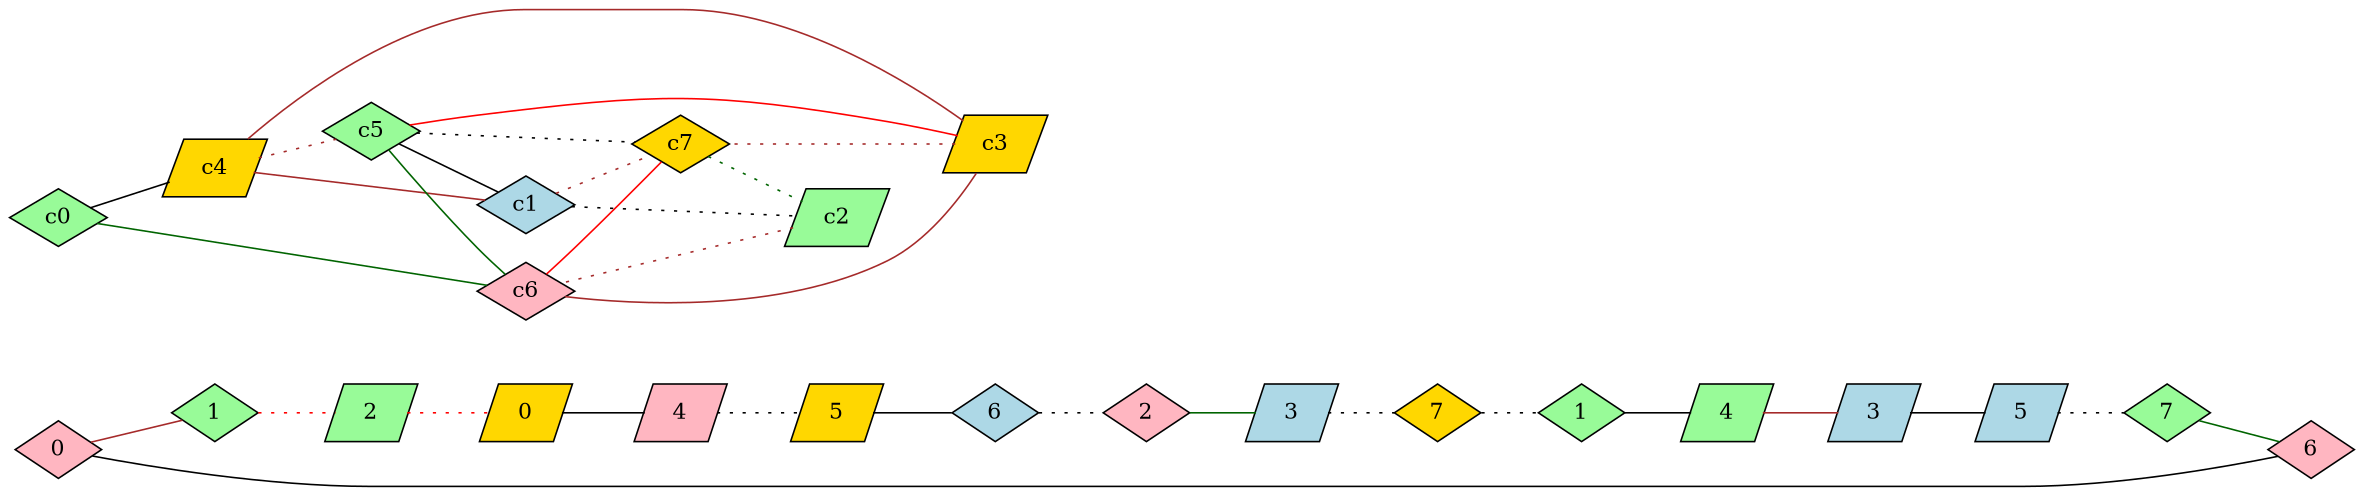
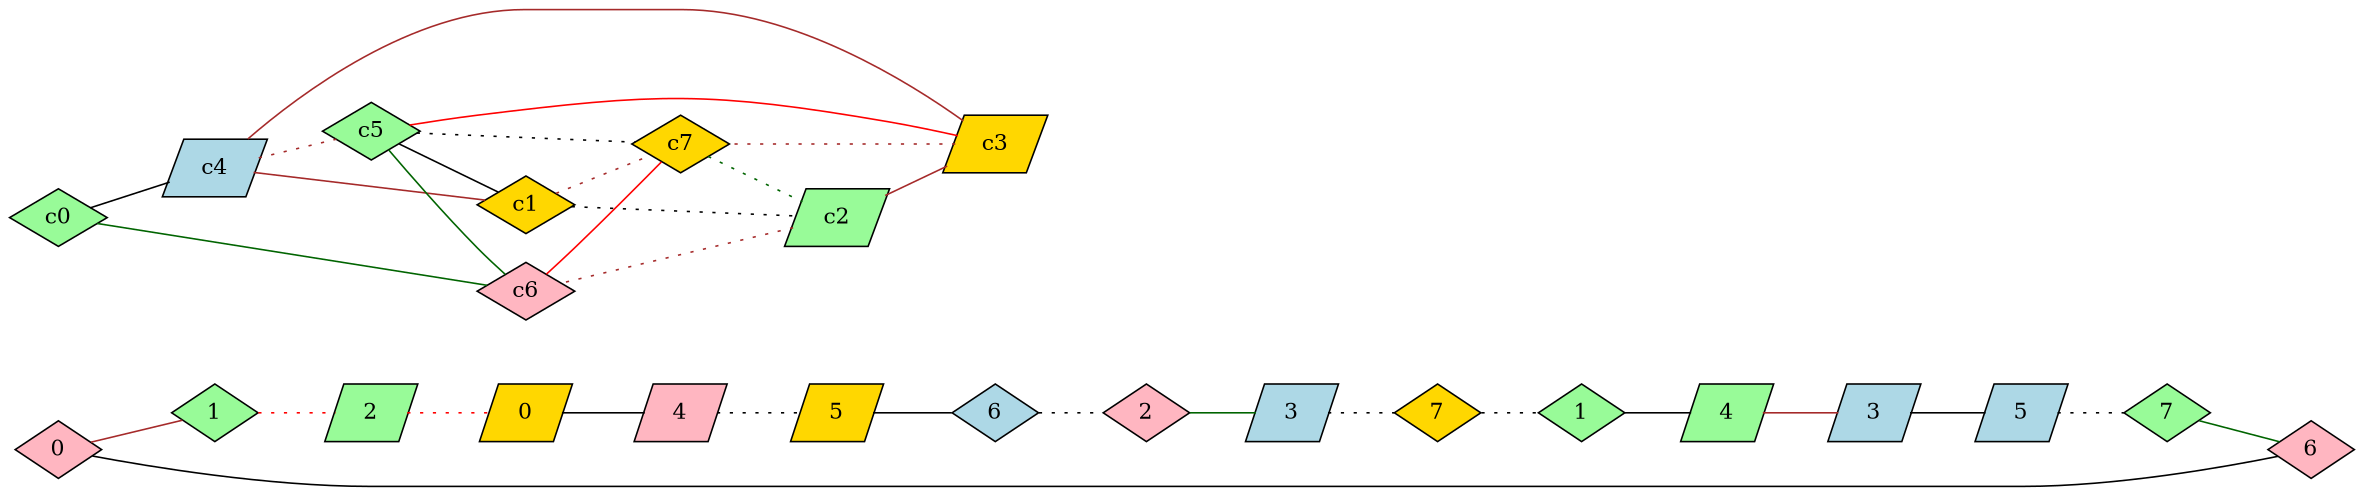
node "c4": fillcolor gold -> lightblue
node "c1": fillcolor lightblue -> gold
edge "c3" -- "c6": now "c3" -- "c2"
